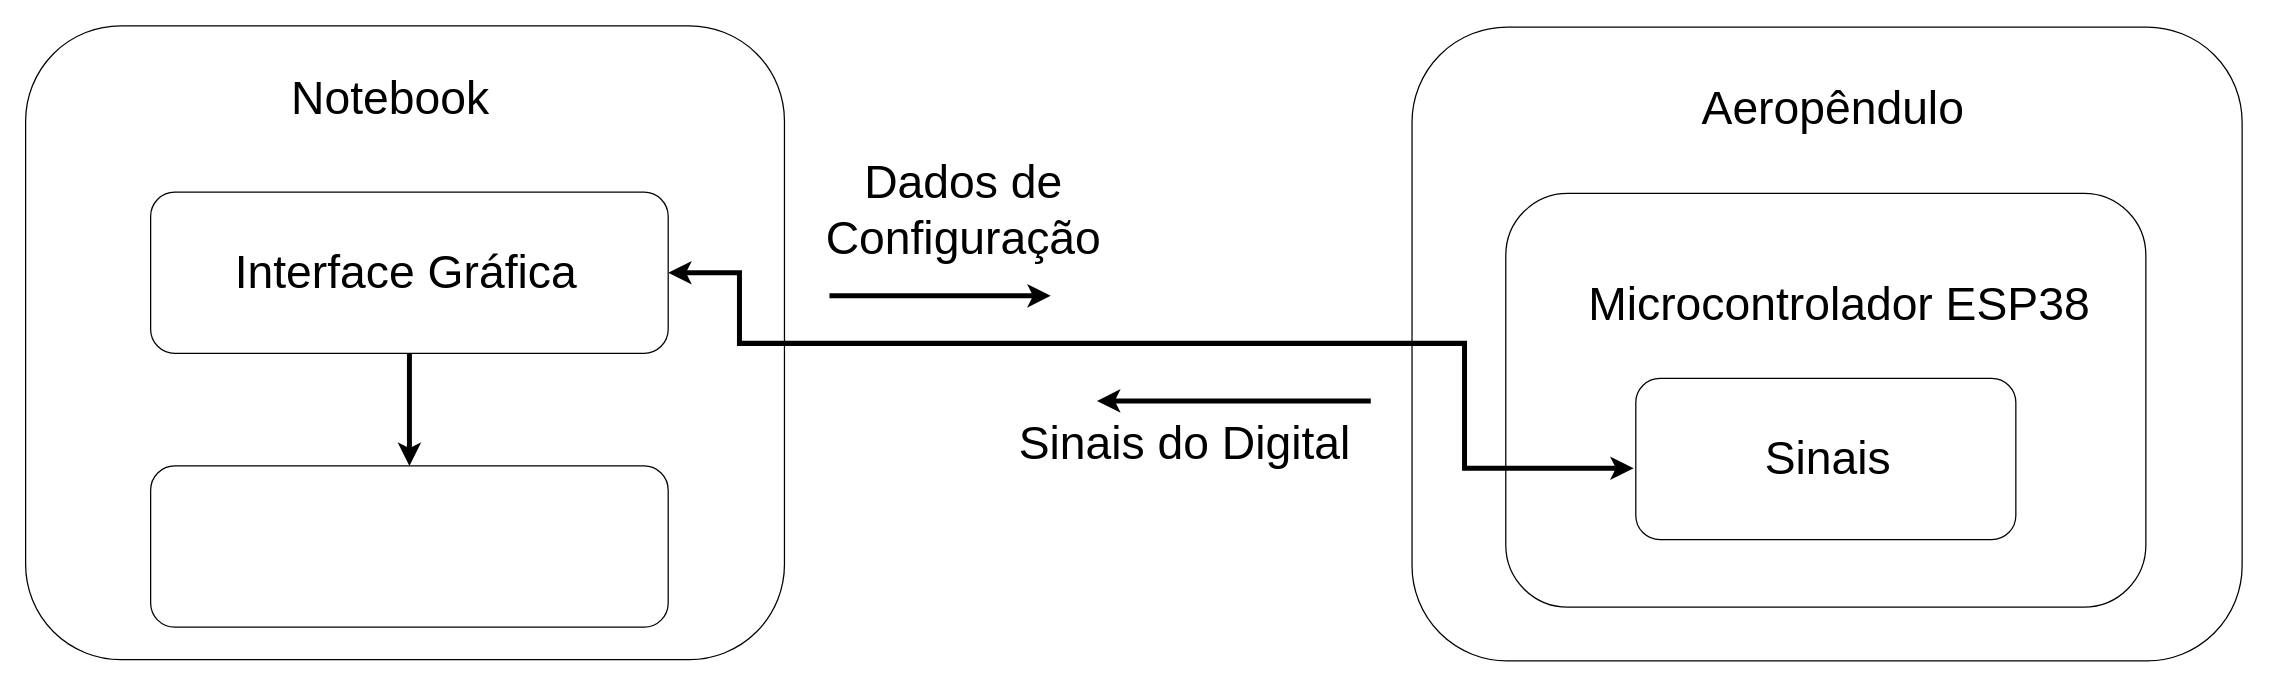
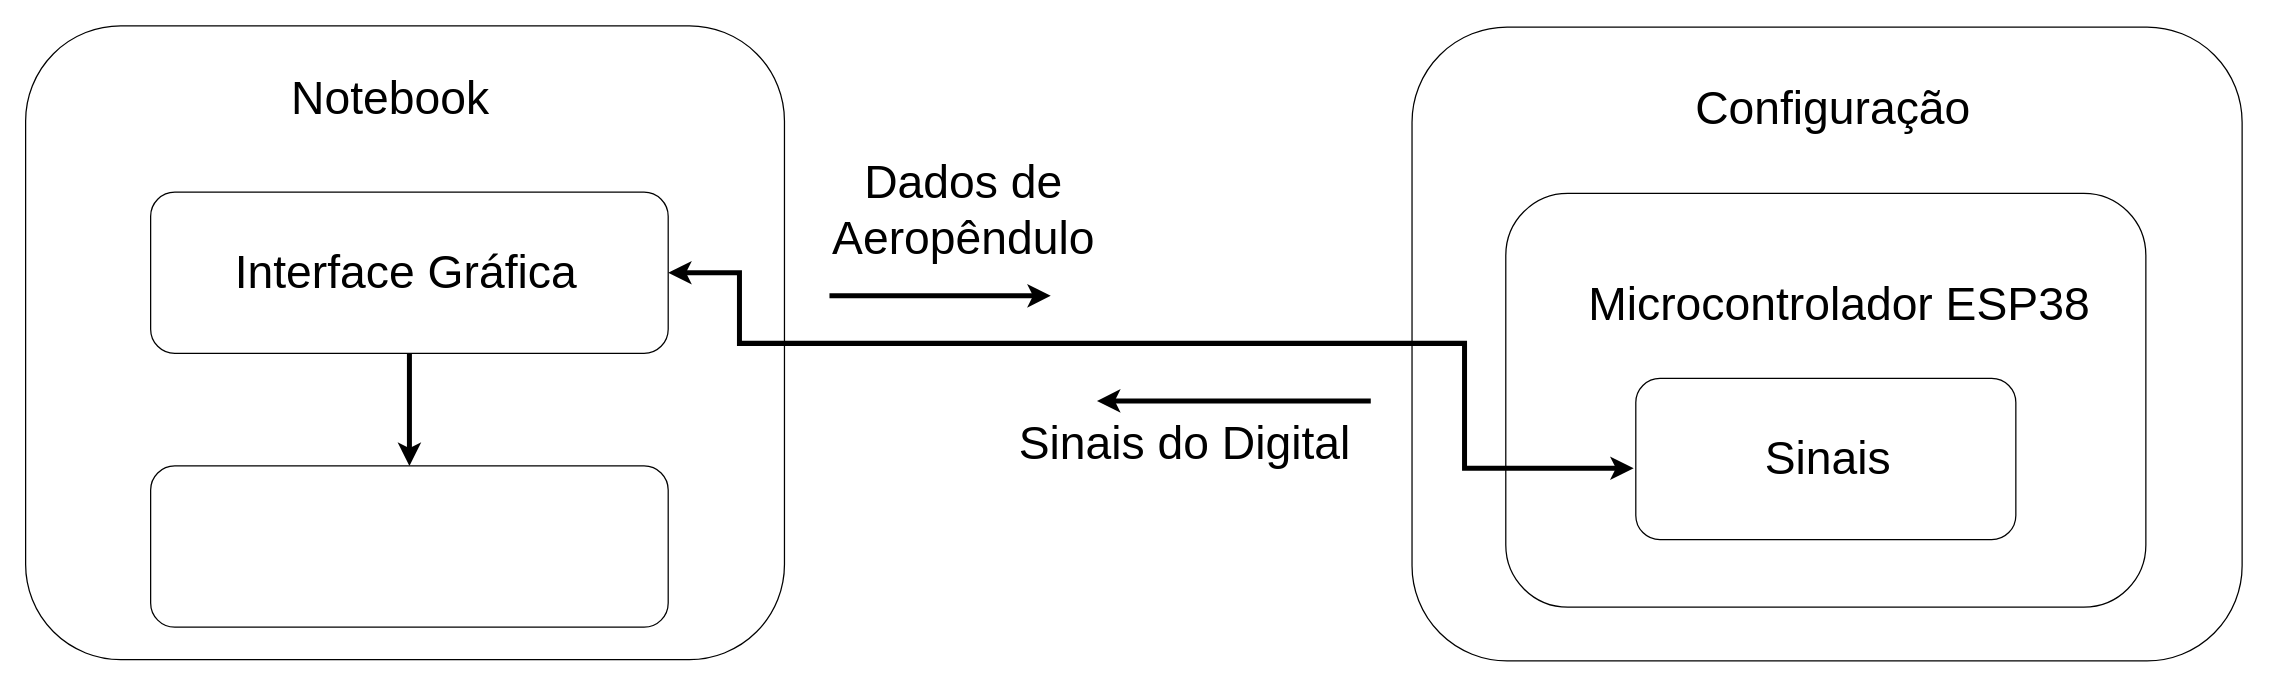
node "Aeropêndulo": label "Aeropêndulo" -> "Configuração"
node "Dados de Configuração": label "Dados de Configuração" -> "Dados de Aeropêndulo"
